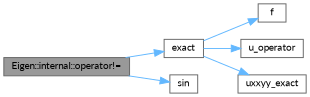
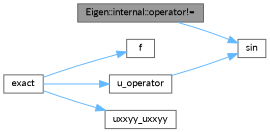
edge "Eigen::internal::operator!=" -> "exact": removed
edge "u_operator" -> "sin": added
node "uxxyy_exact": label "uxxyy_exact" -> "uxxyy_uxxyy"
